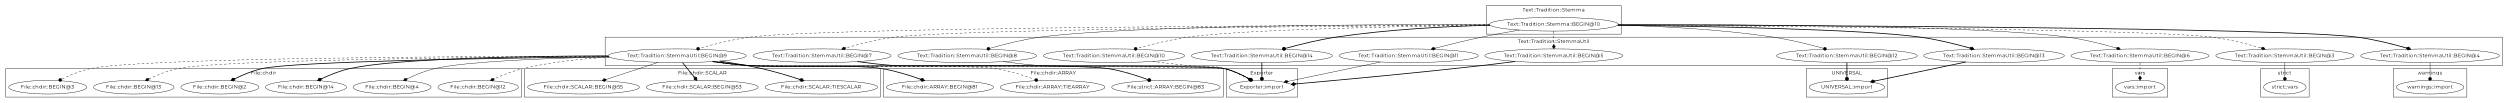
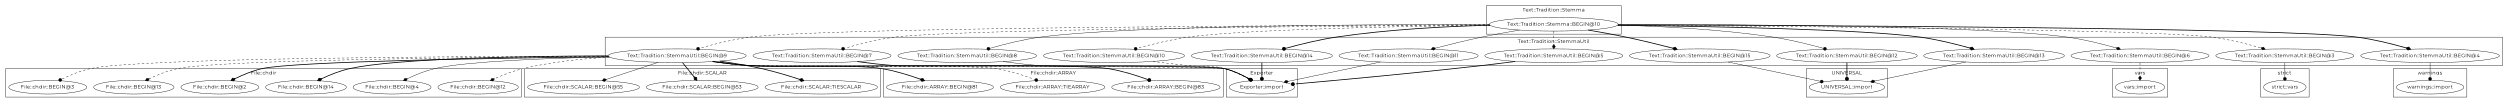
edge "Text::Tradition::Stemma::BEGIN@10" -> "Text::Tradition::StemmaUtil::BEGIN@7": arrowhead diamond -> dot
node "Text::Tradition::StemmaUtil::BEGIN@15": added
edge "Text::Tradition::StemmaUtil::BEGIN@13" -> "UNIVERSAL::import": style bold -> solid
edge "Text::Tradition::StemmaUtil::BEGIN@5" -> "Exporter::import": arrowhead diamond -> dot
node "File::strict::ARRAY::BEGIN@83": label "File::strict::ARRAY::BEGIN@83" -> "File::chdir::ARRAY::BEGIN@83"
